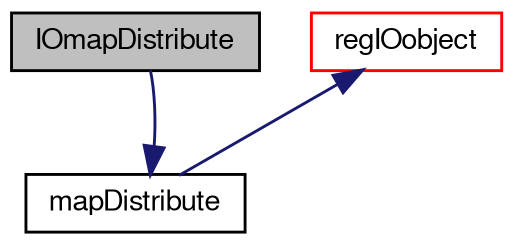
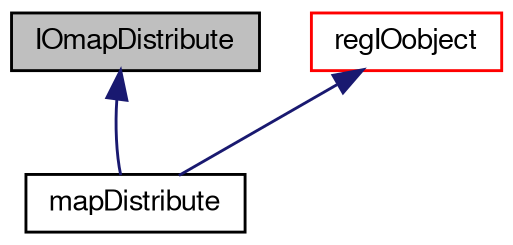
edge "IOmapDistribute" -> "mapDistribute": reversed
